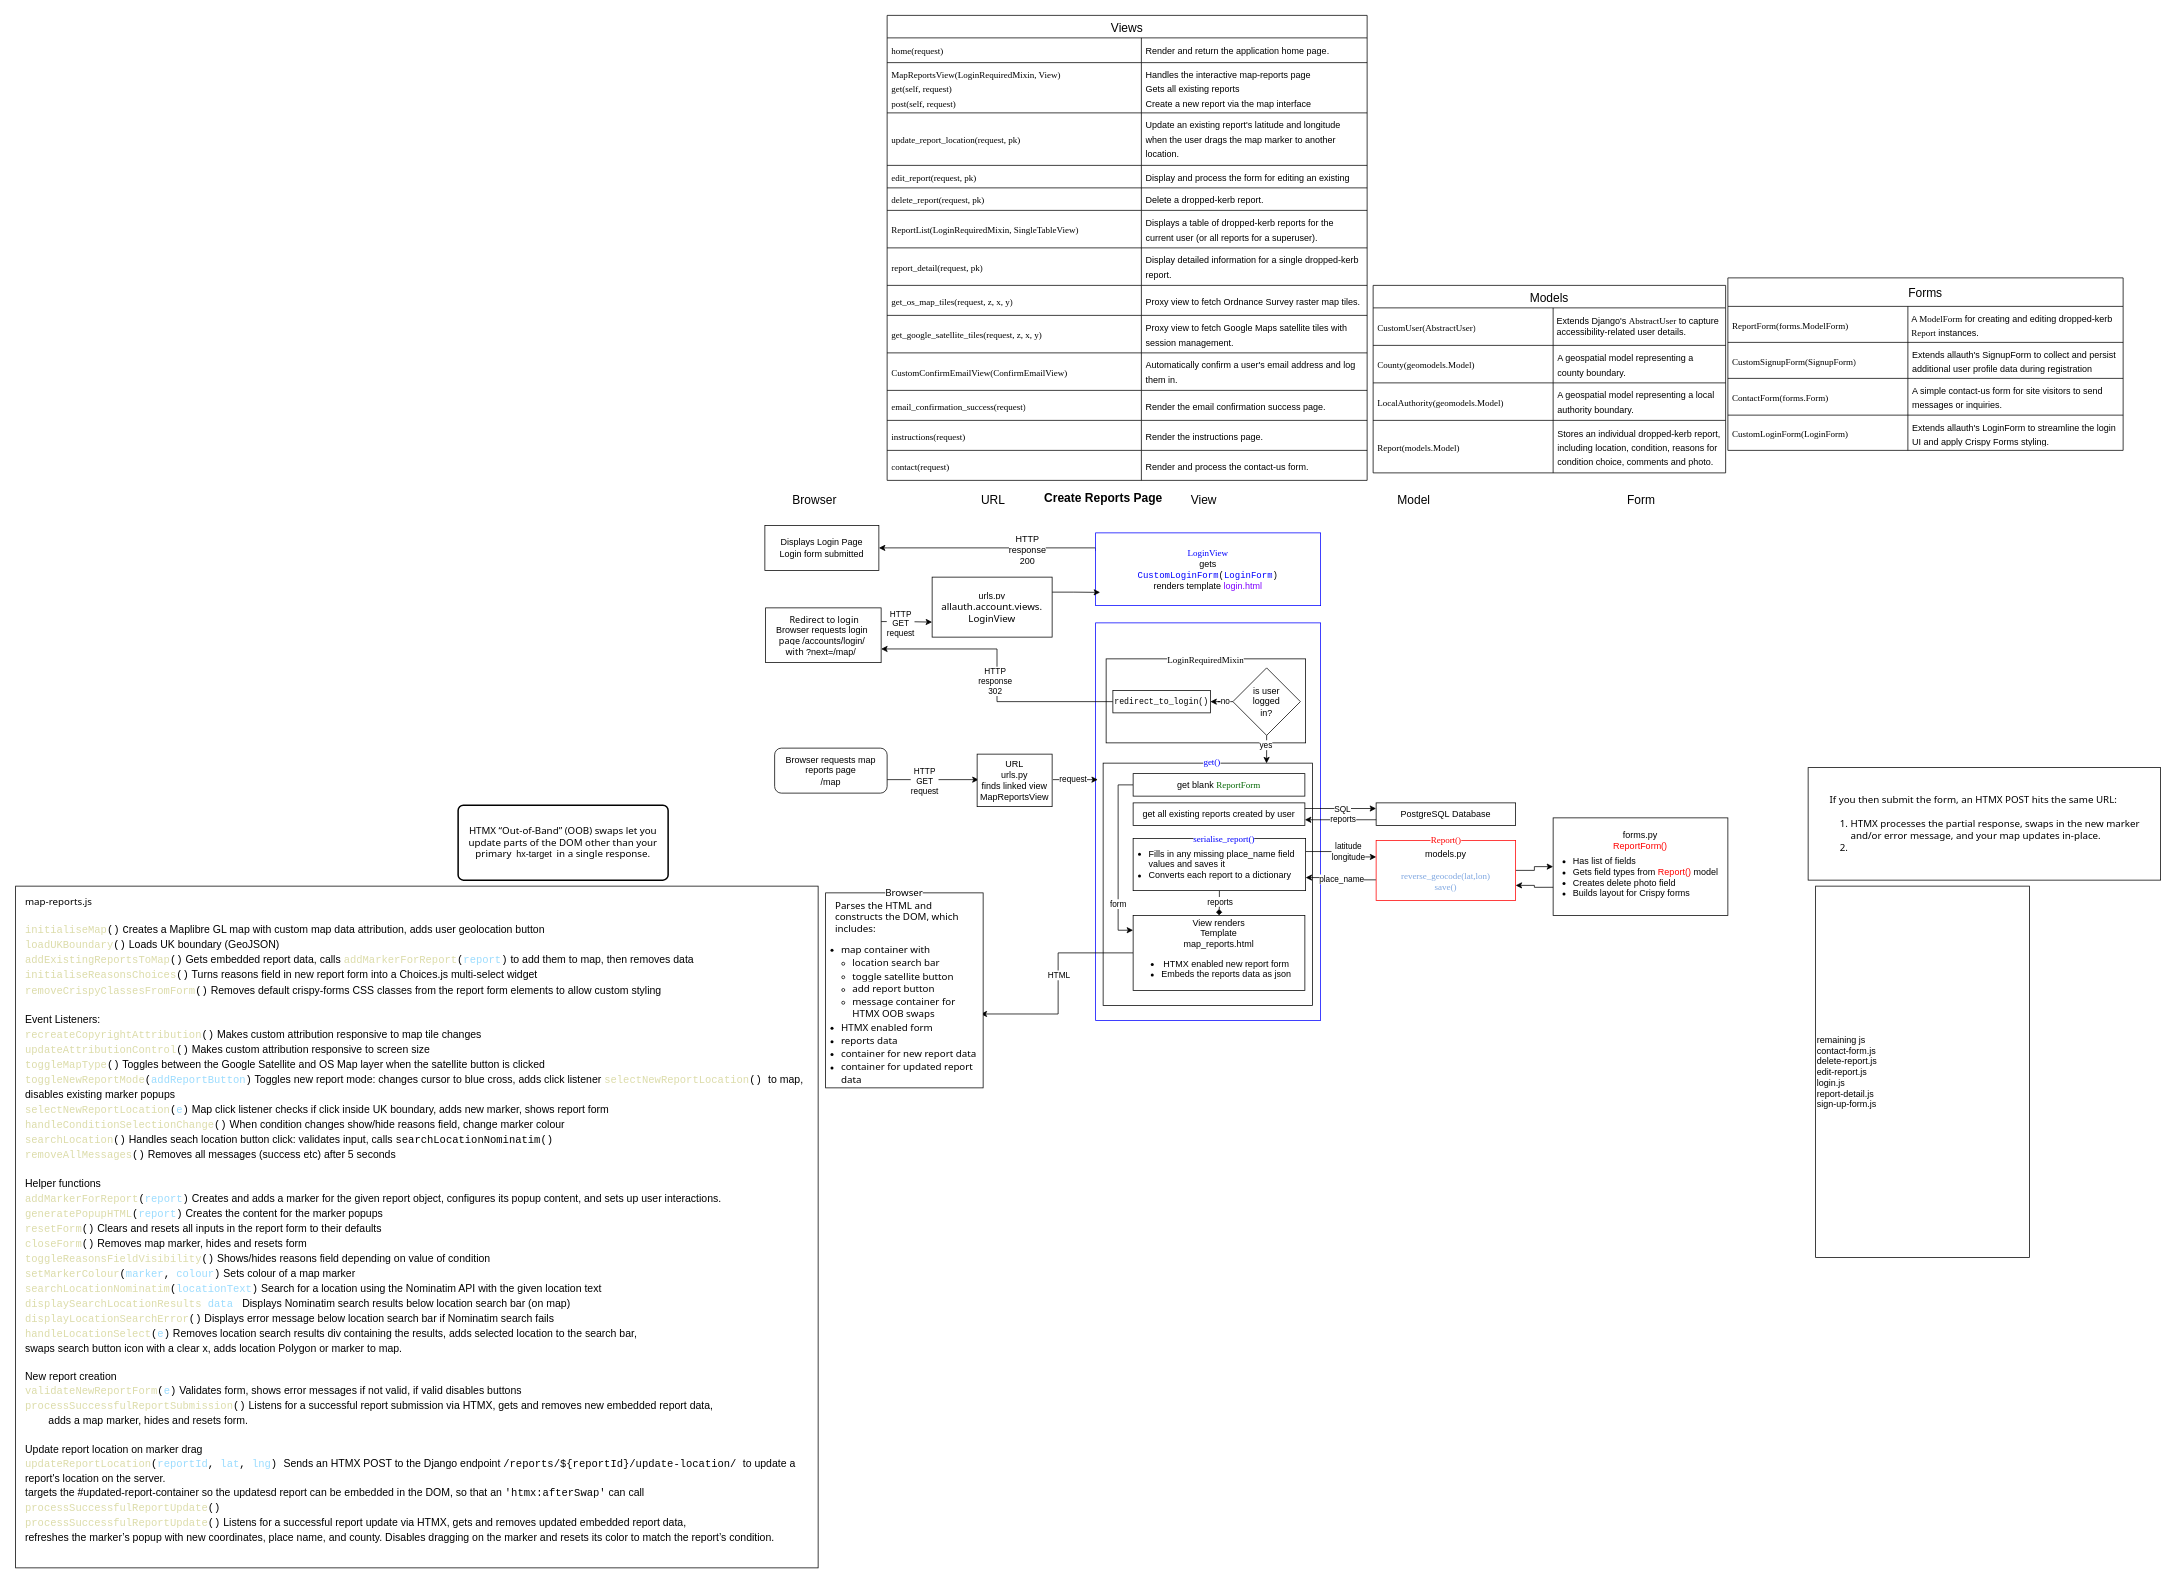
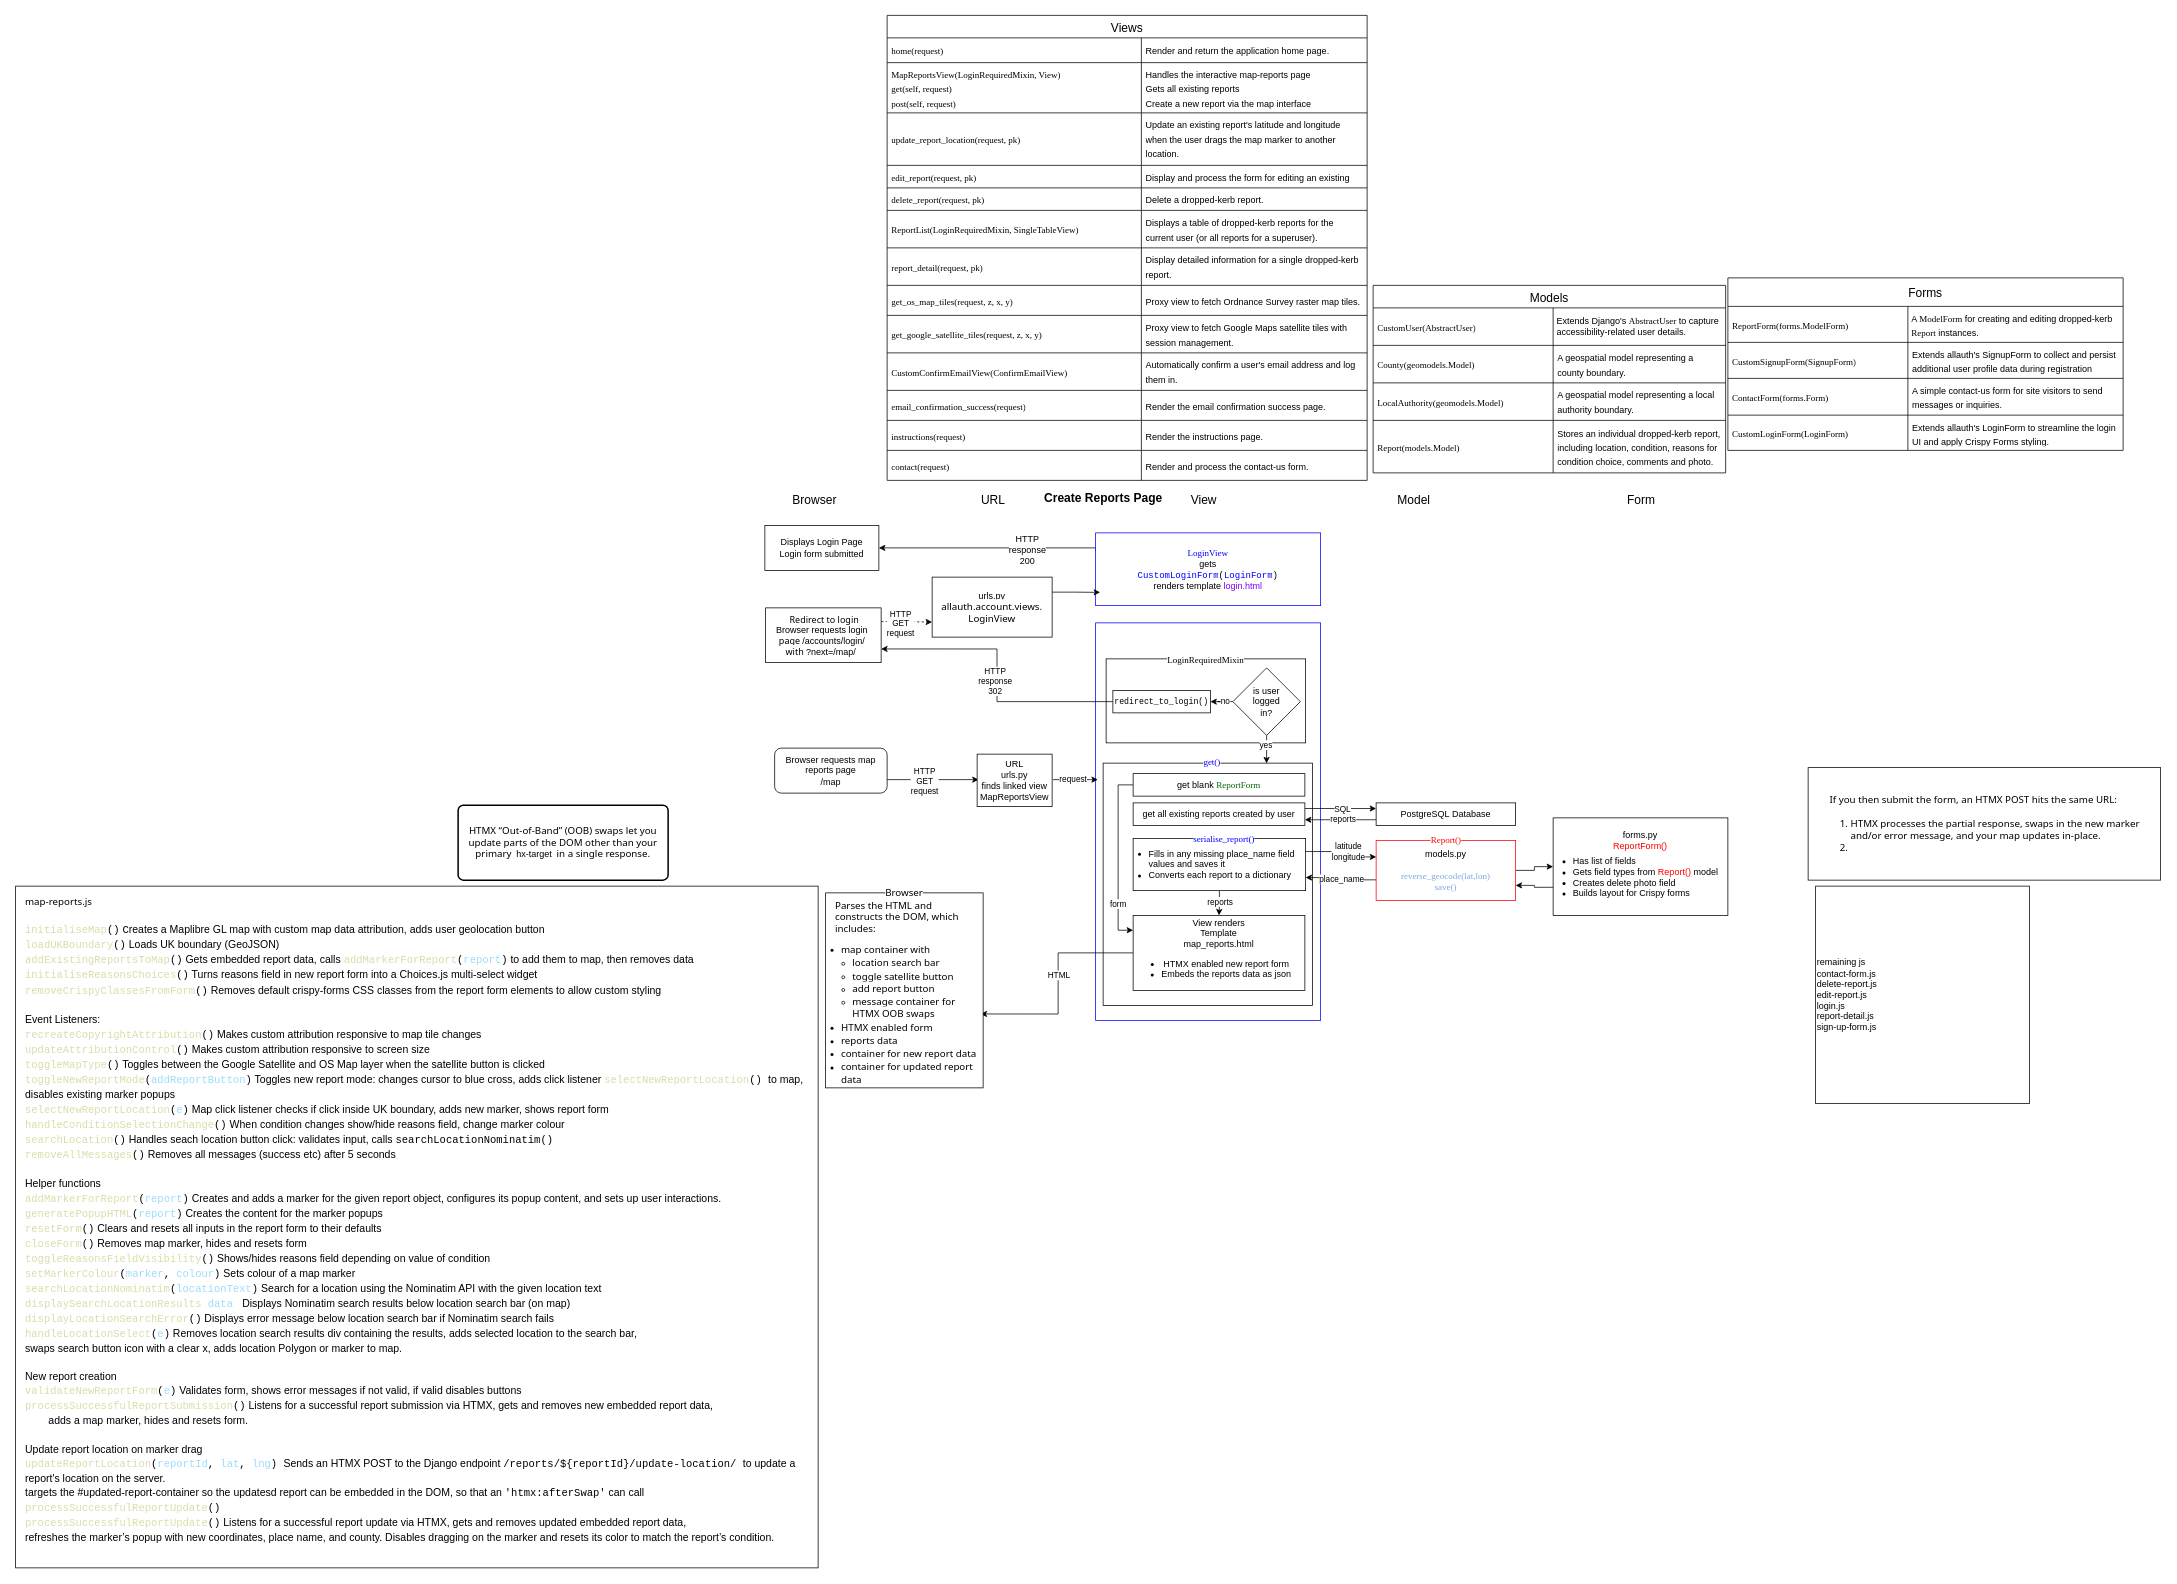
edge "Redirect to login Browser requests login page/accounts/login/ with?next=/map/" -> "urls.py allauth.account.views. LoginView": style solid -> dashed
edge "Fills in any missing place_name field values and saves it Converts each report to a dictionary" -> "View renders Template map_reports.html HTMX enabled new report form Embeds the reports data as json": arrowhead diamond -> classic
node "remaining js contact-form.js delete-report.js edit-report.js login.js report-detail.js sign-up-form.js": size 214x371 -> 214x218
